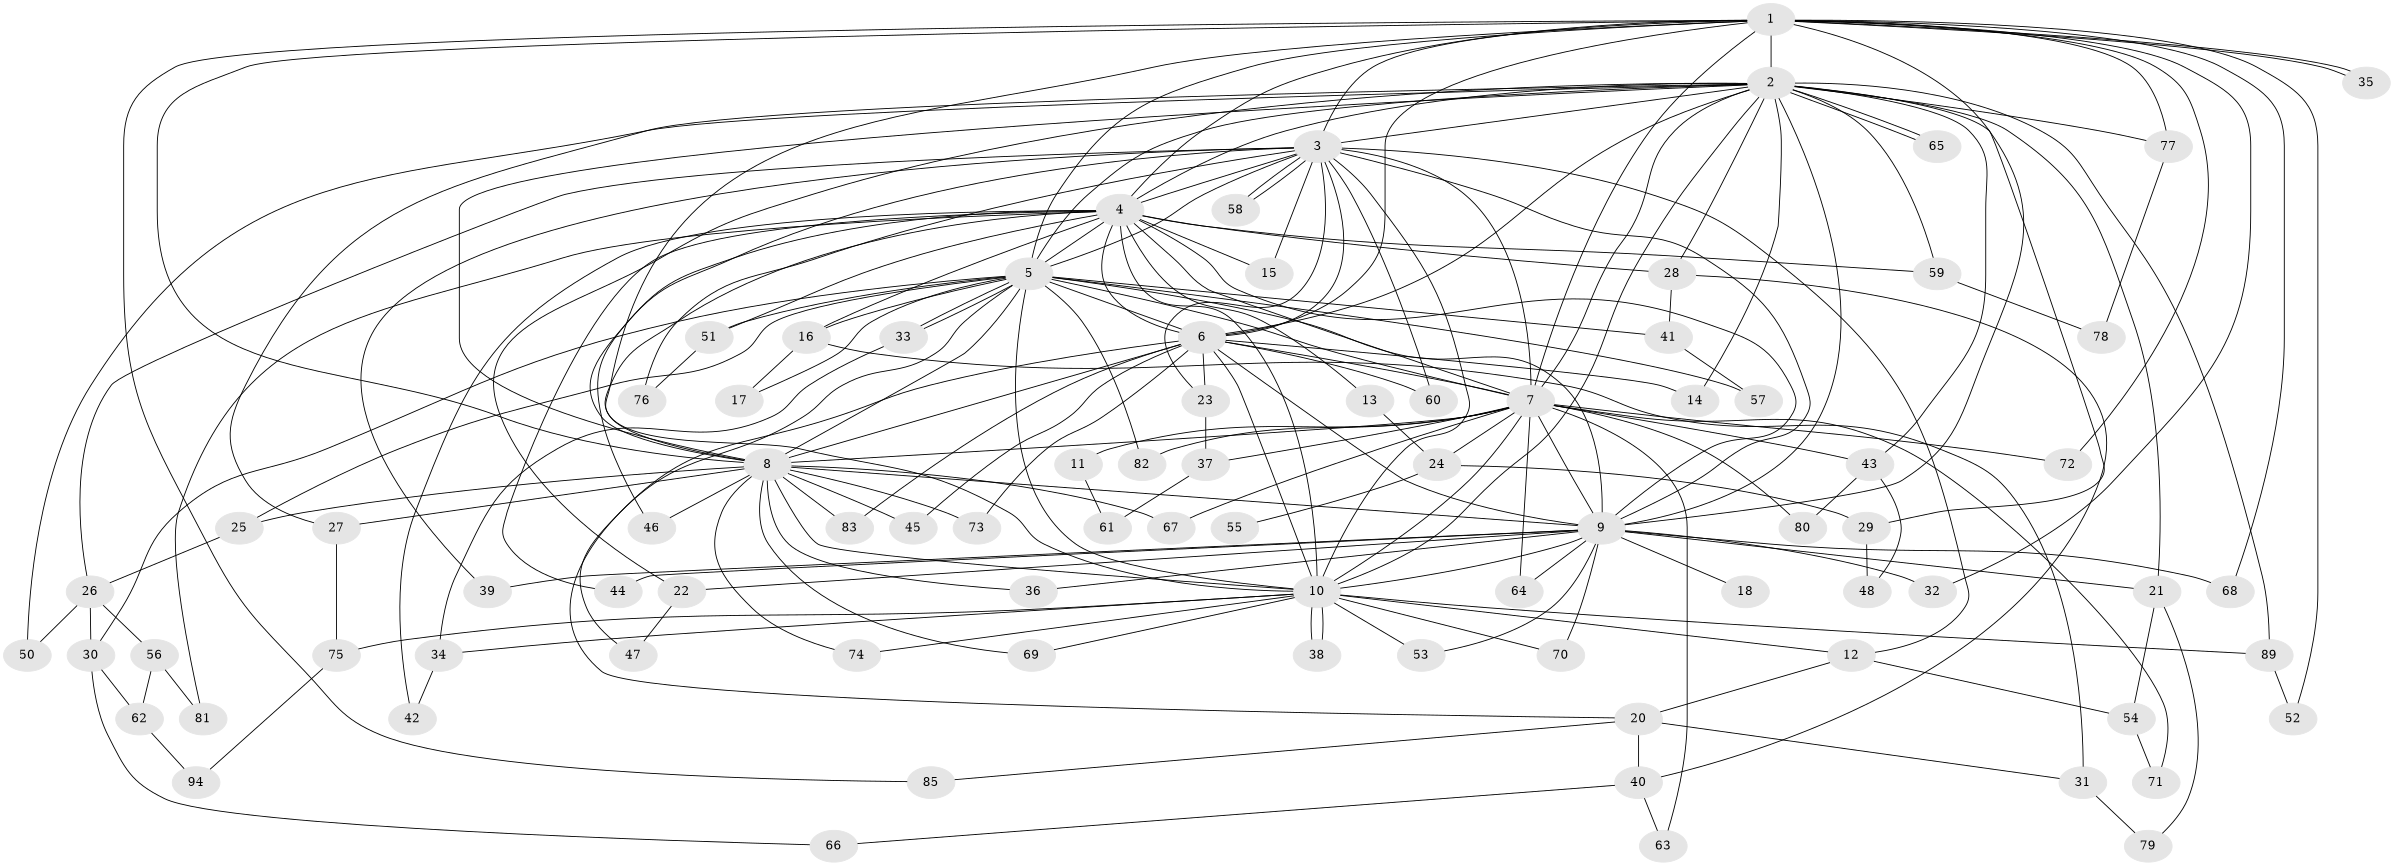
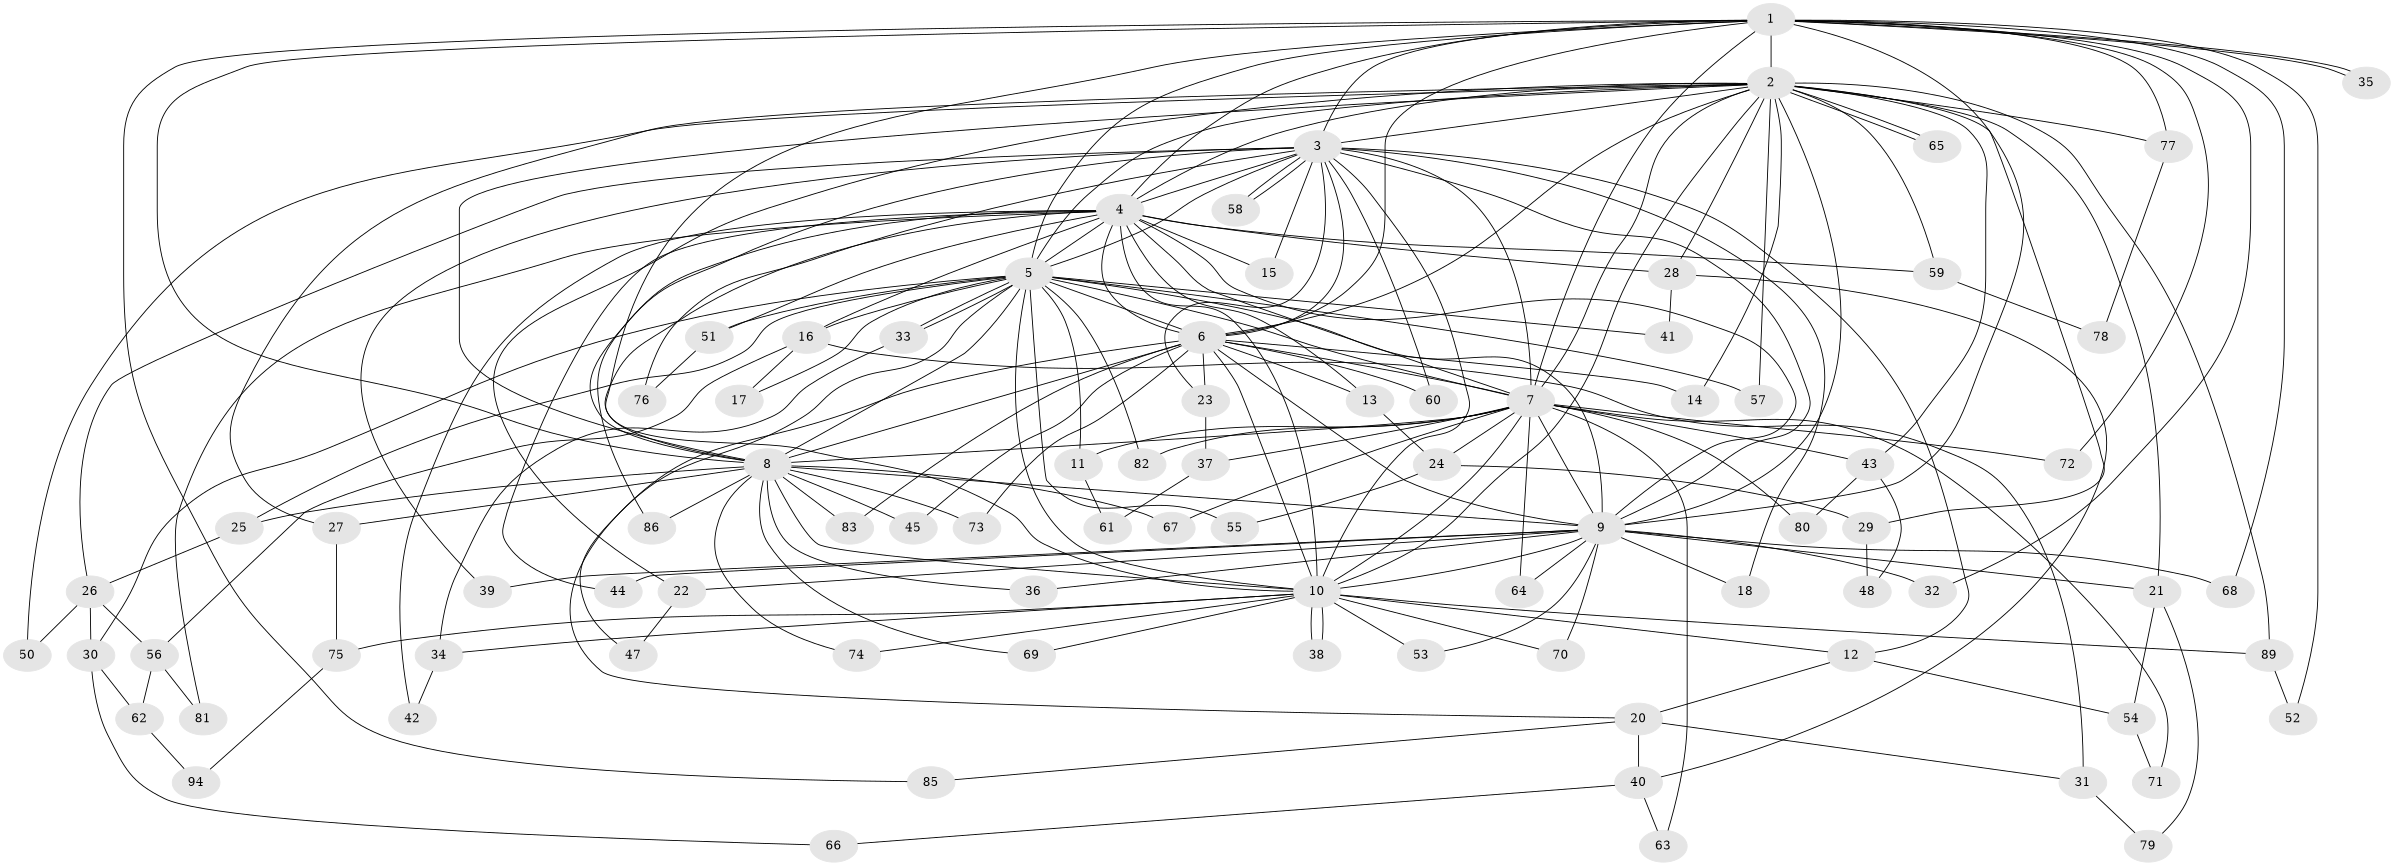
edge "3" -- "18": added
edge "5" -- "11": added
edge "41" -- "57": now "2" -- "57"
edge "6" -- "13": added
edge "16" -- "56": added
edge "5" -- "55": added
node "46": label "46" -> "86"
